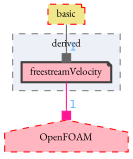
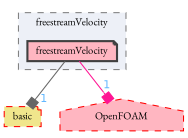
edge "basic" -> "freestreamVelocity": reversed
cluster "derived": label "derived" -> "freestreamVelocity"
